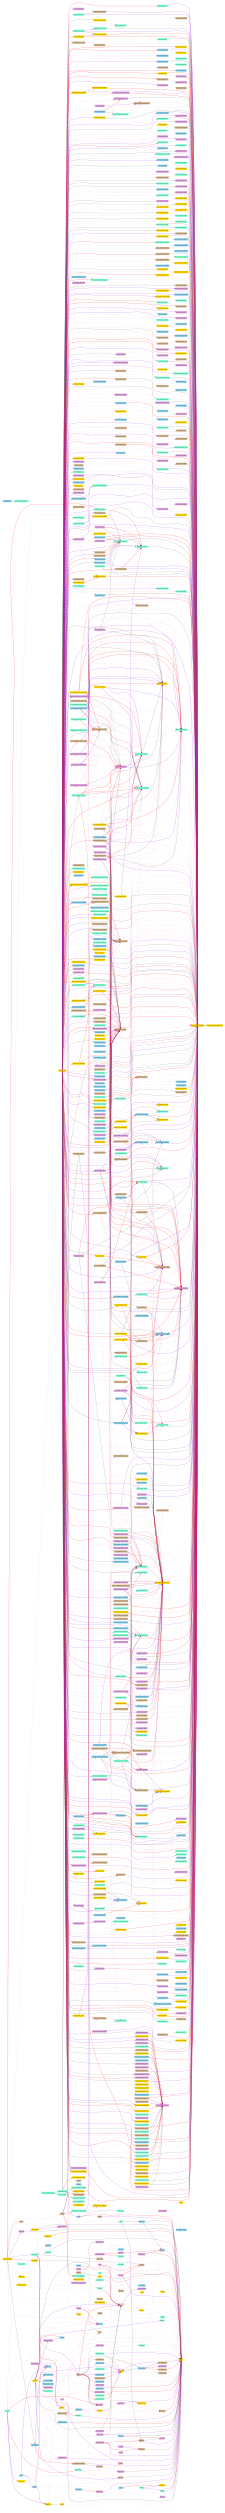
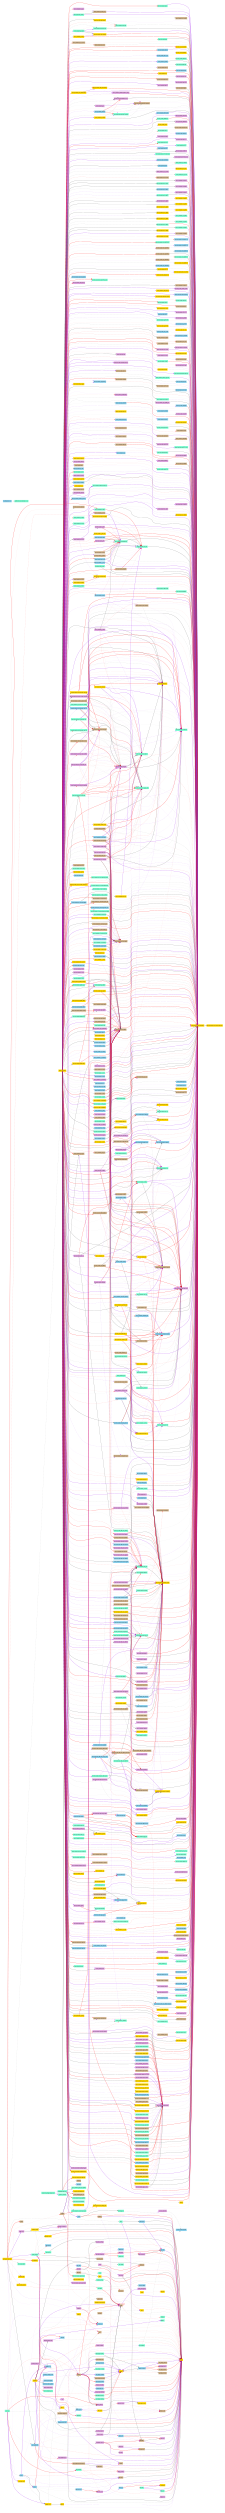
node "kernel_module_llc": fillcolor tan -> skyblue
